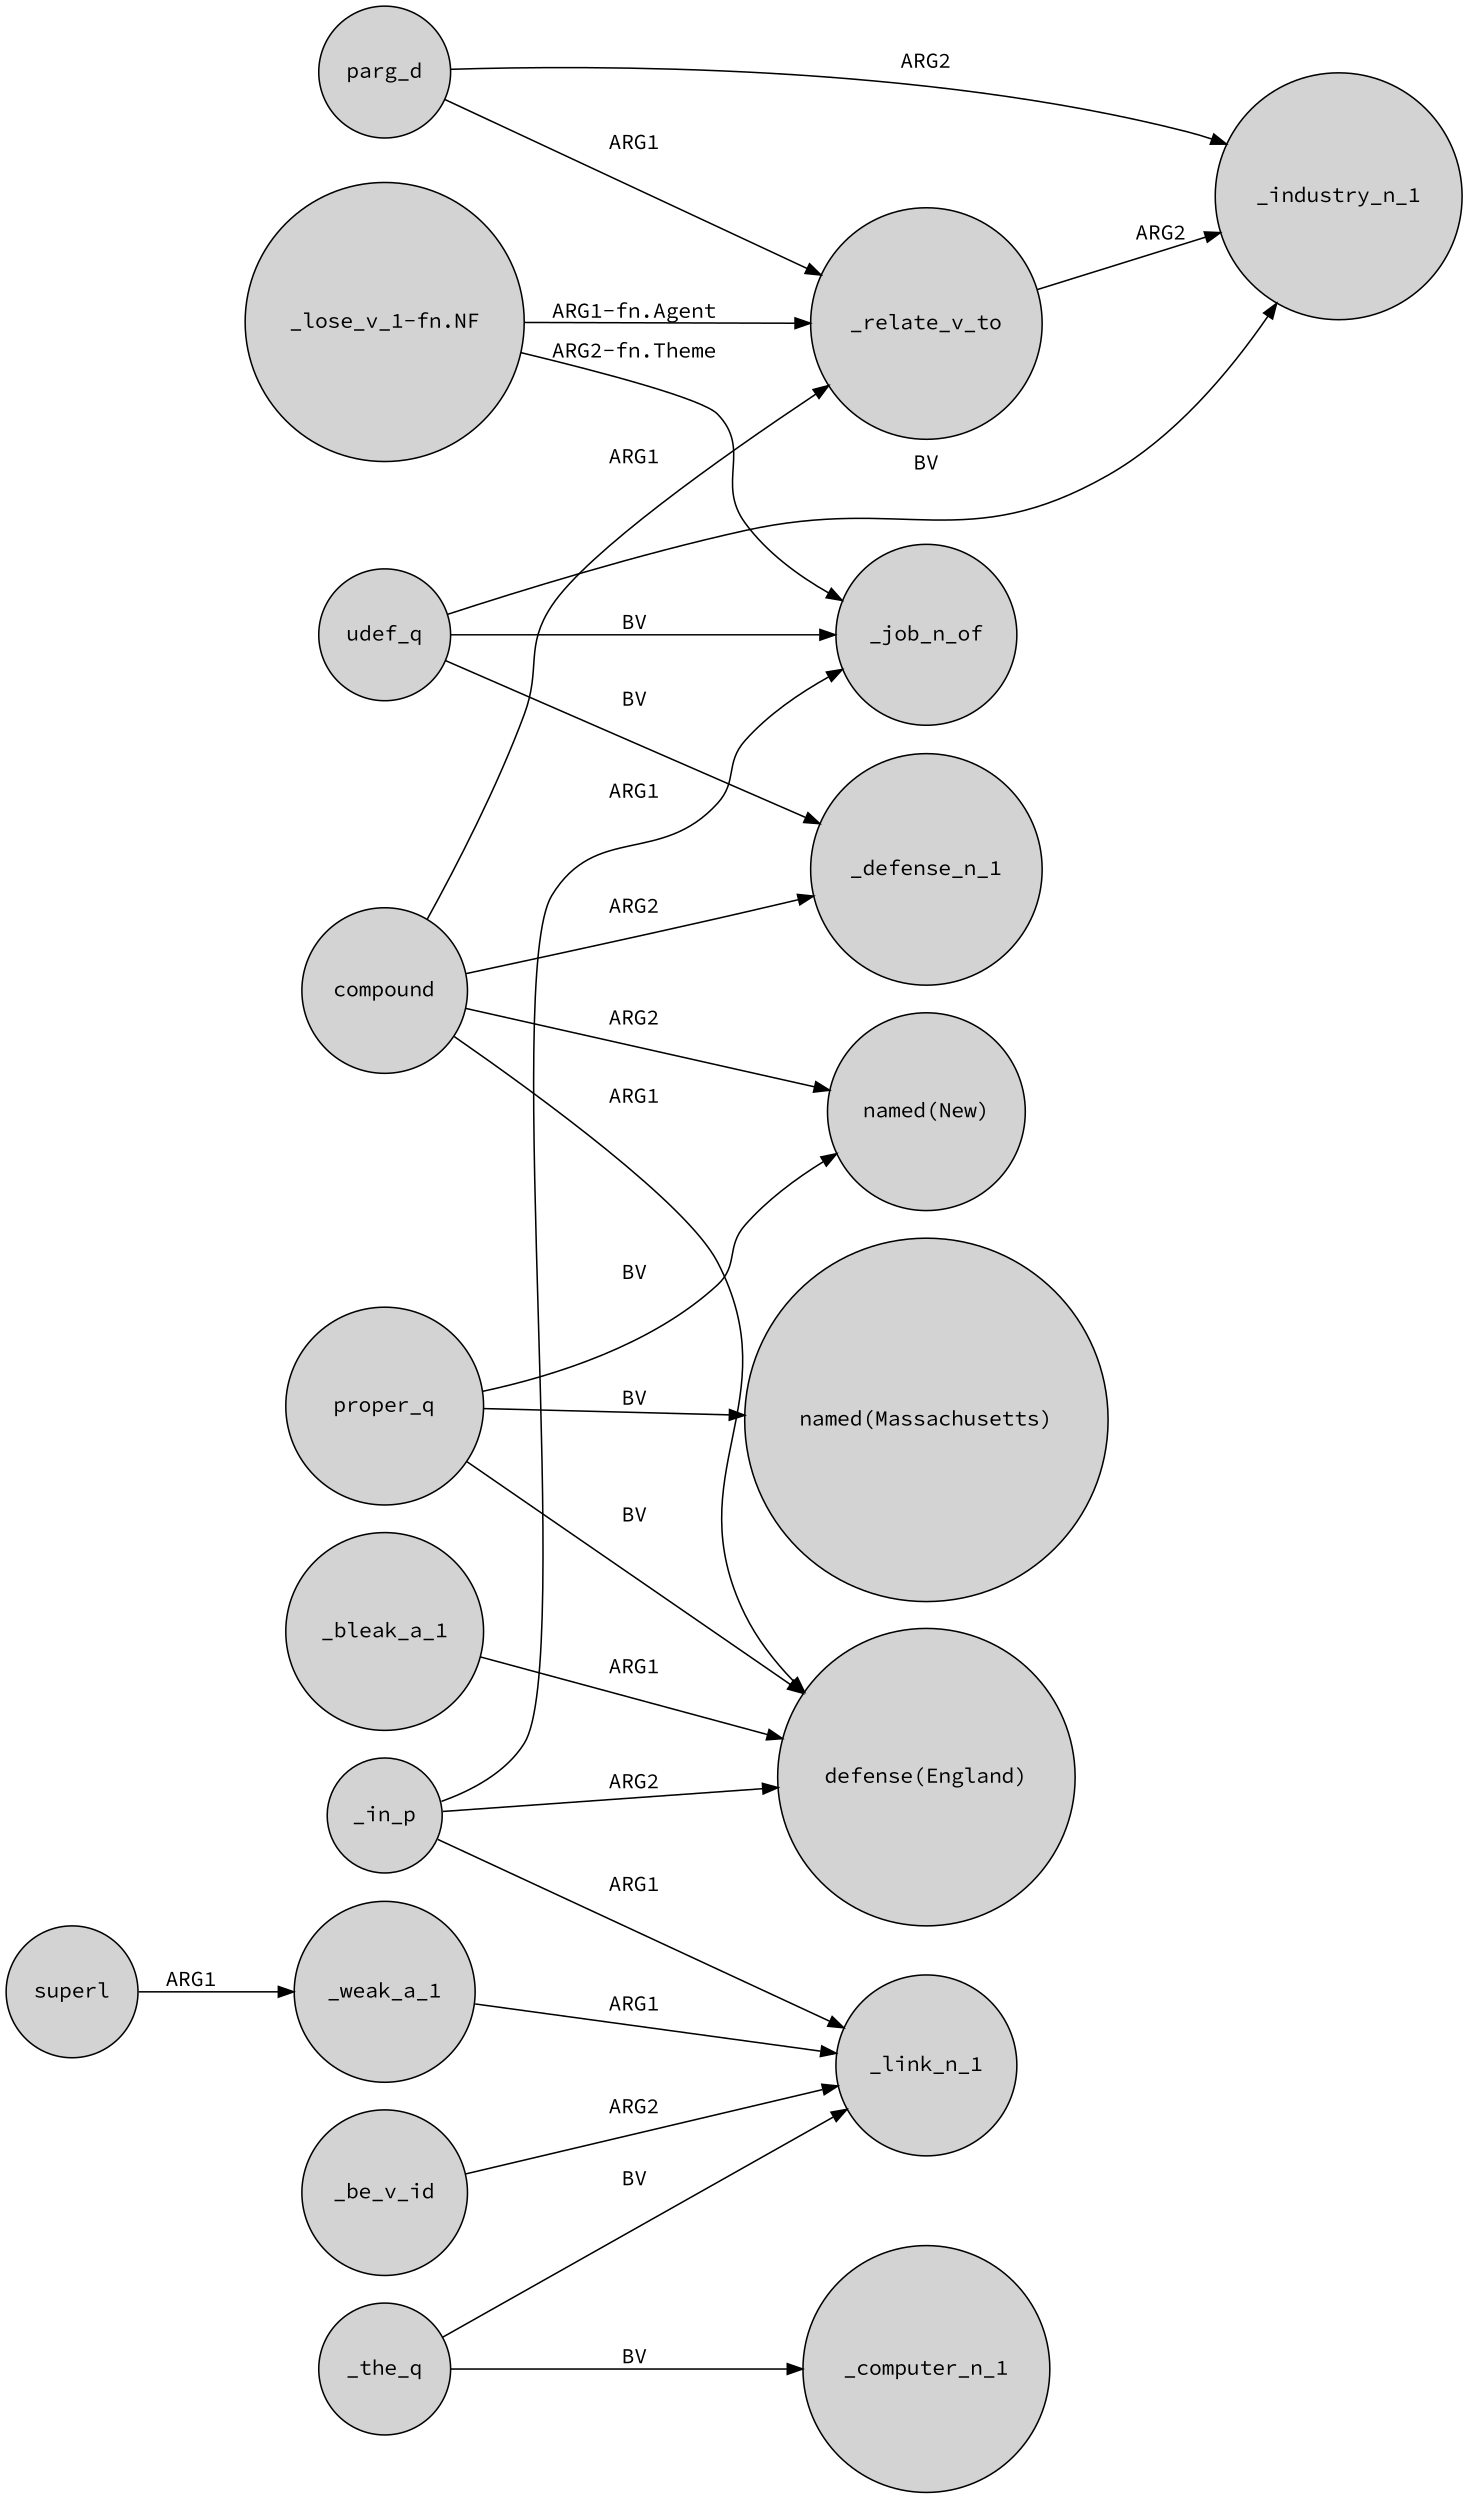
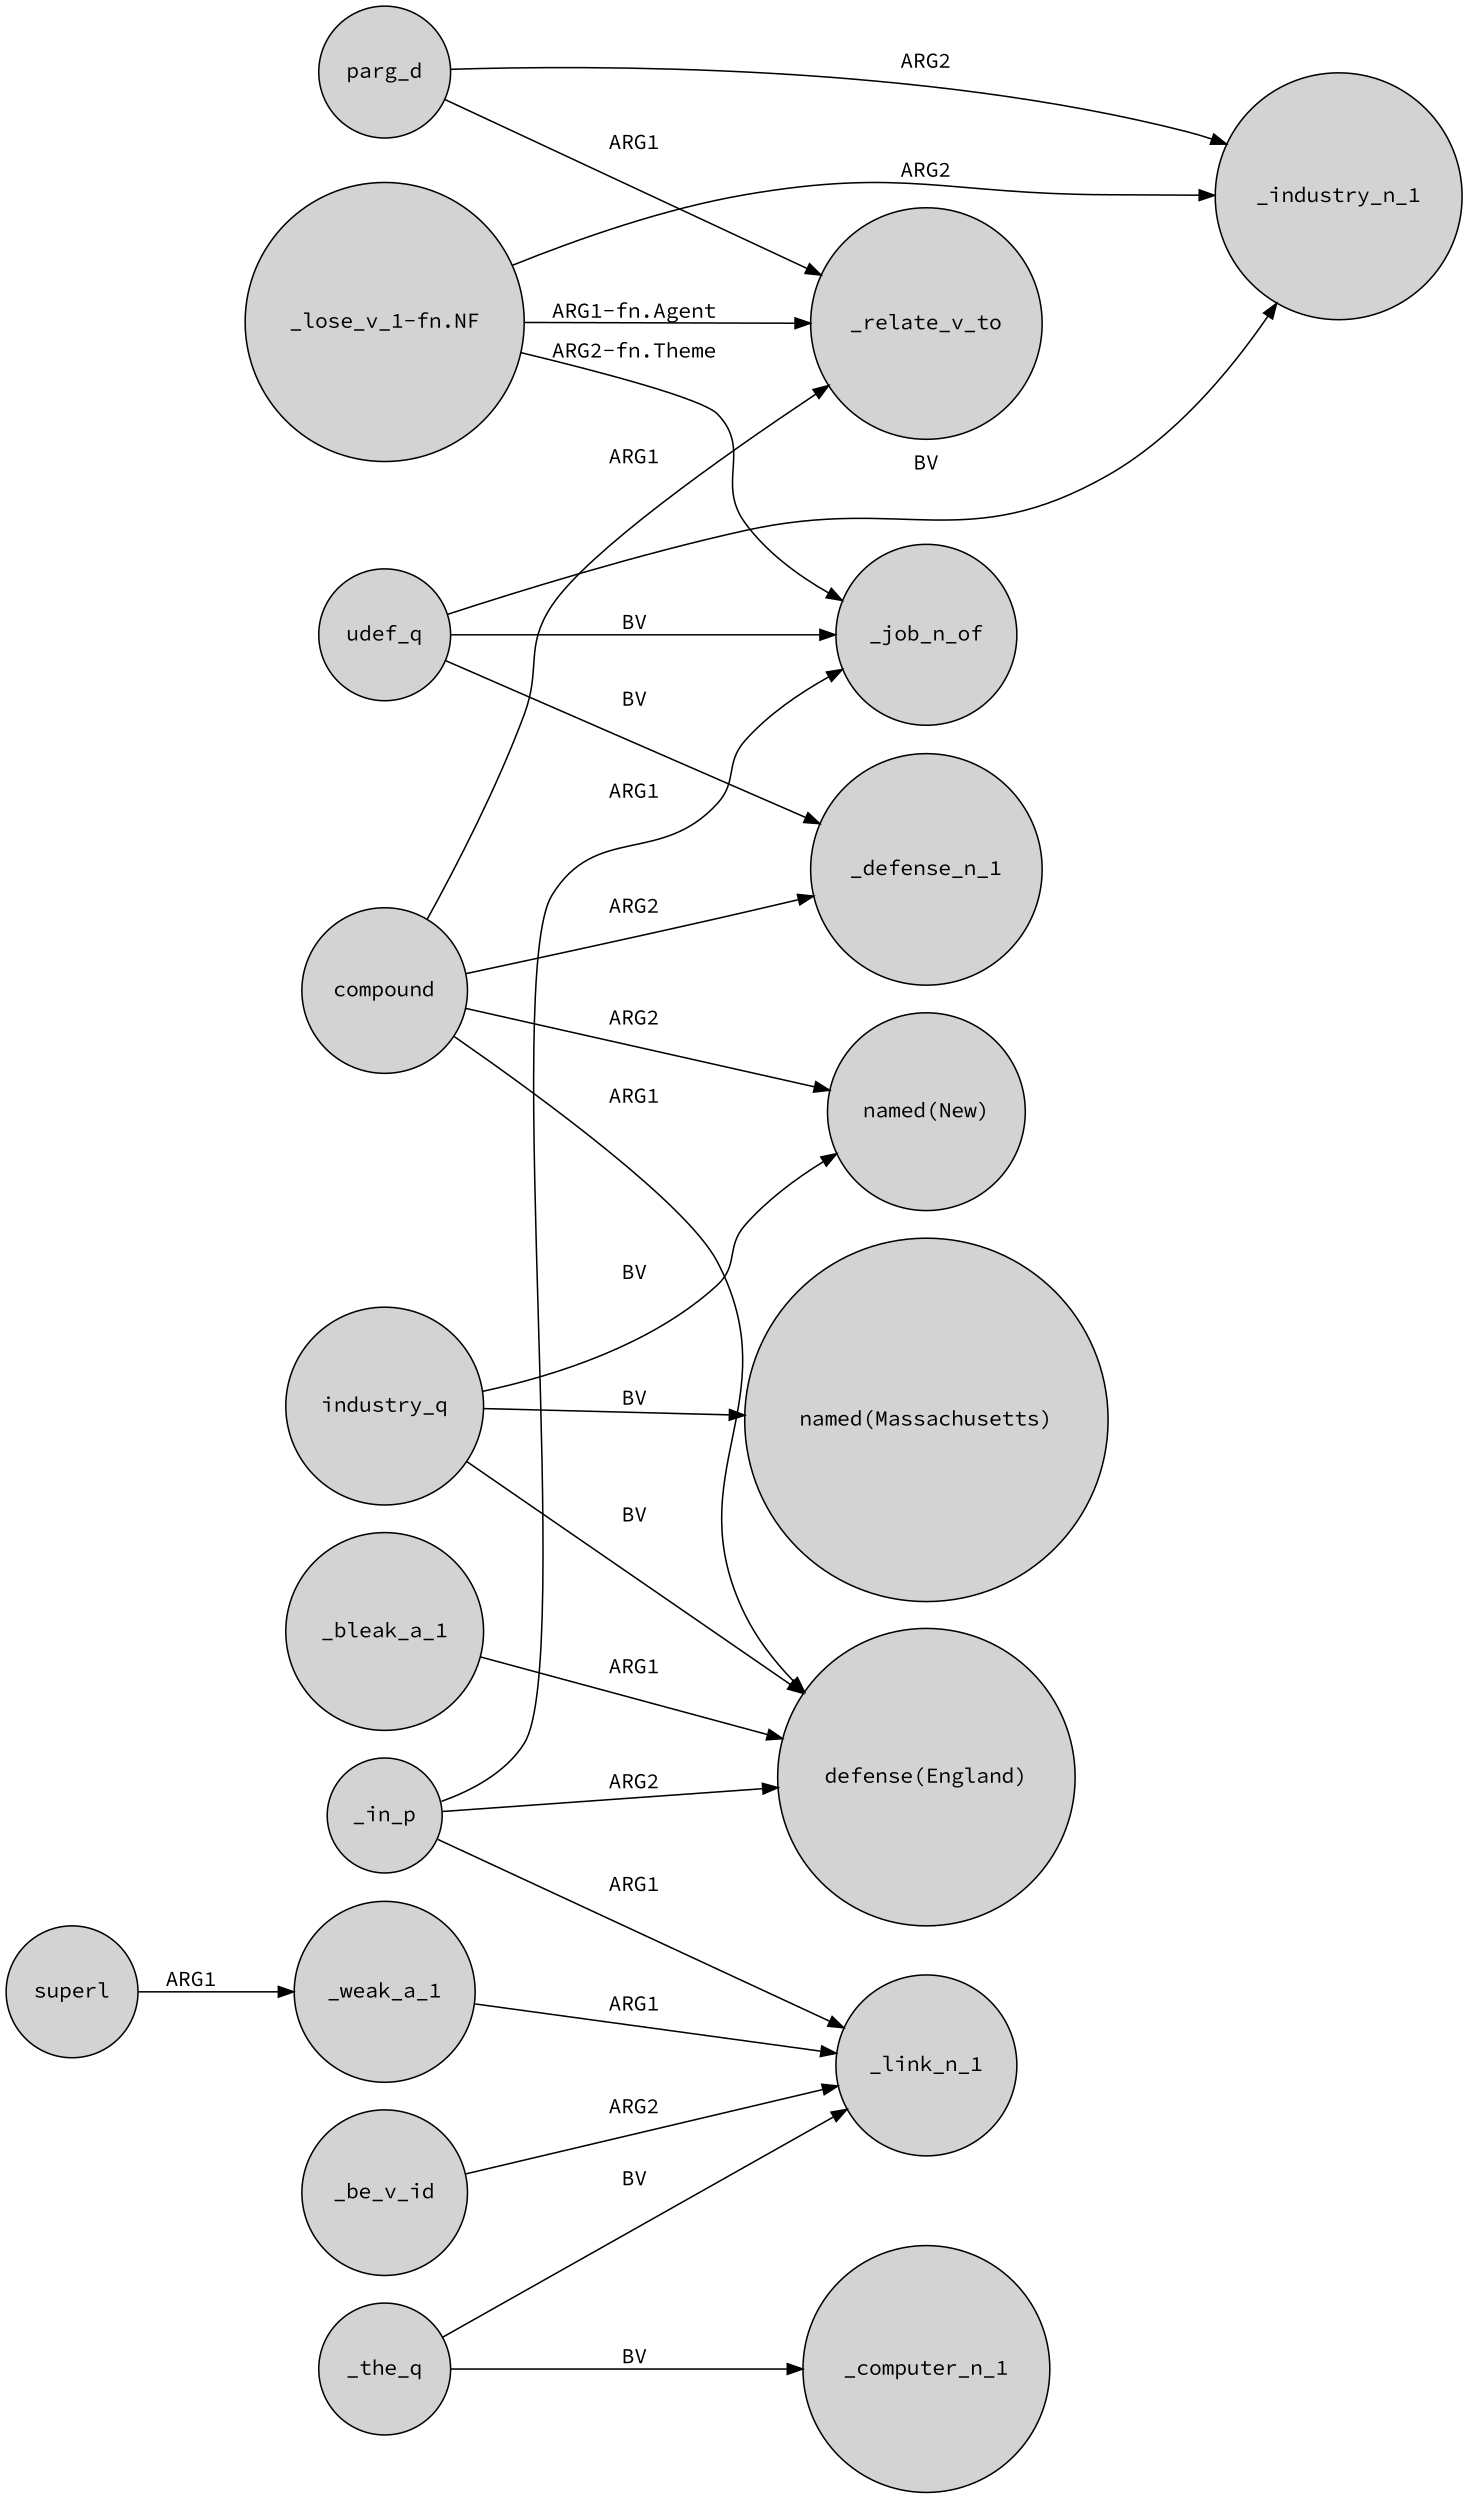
edge "_relate_v_to" -> "_industry_n_1": now "_lose_v_1-fn.NF" -> "_industry_n_1"
node "proper_q": label "proper_q" -> "industry_q"
